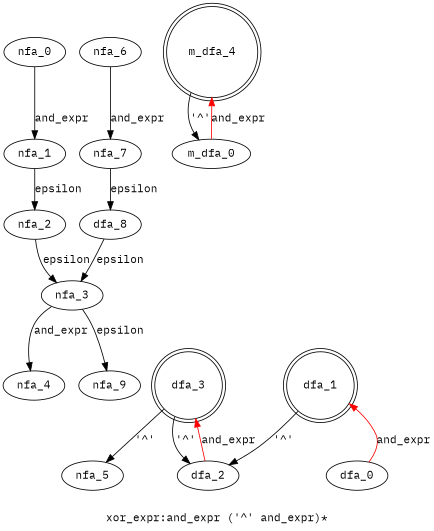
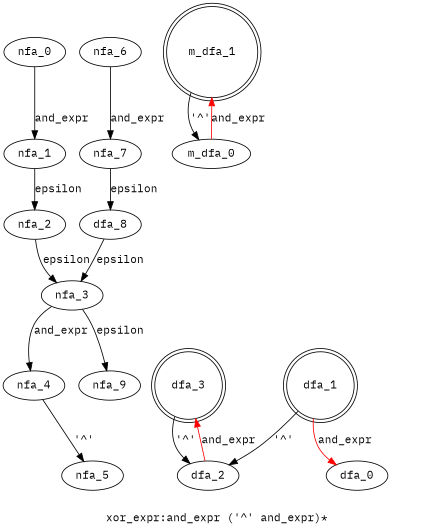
node "m_dfa_4": label "m_dfa_4" -> "m_dfa_1"
edge "dfa_3" -> "nfa_5": now "nfa_4" -> "nfa_5"
edge "dfa_0" -> "dfa_1": reversed
